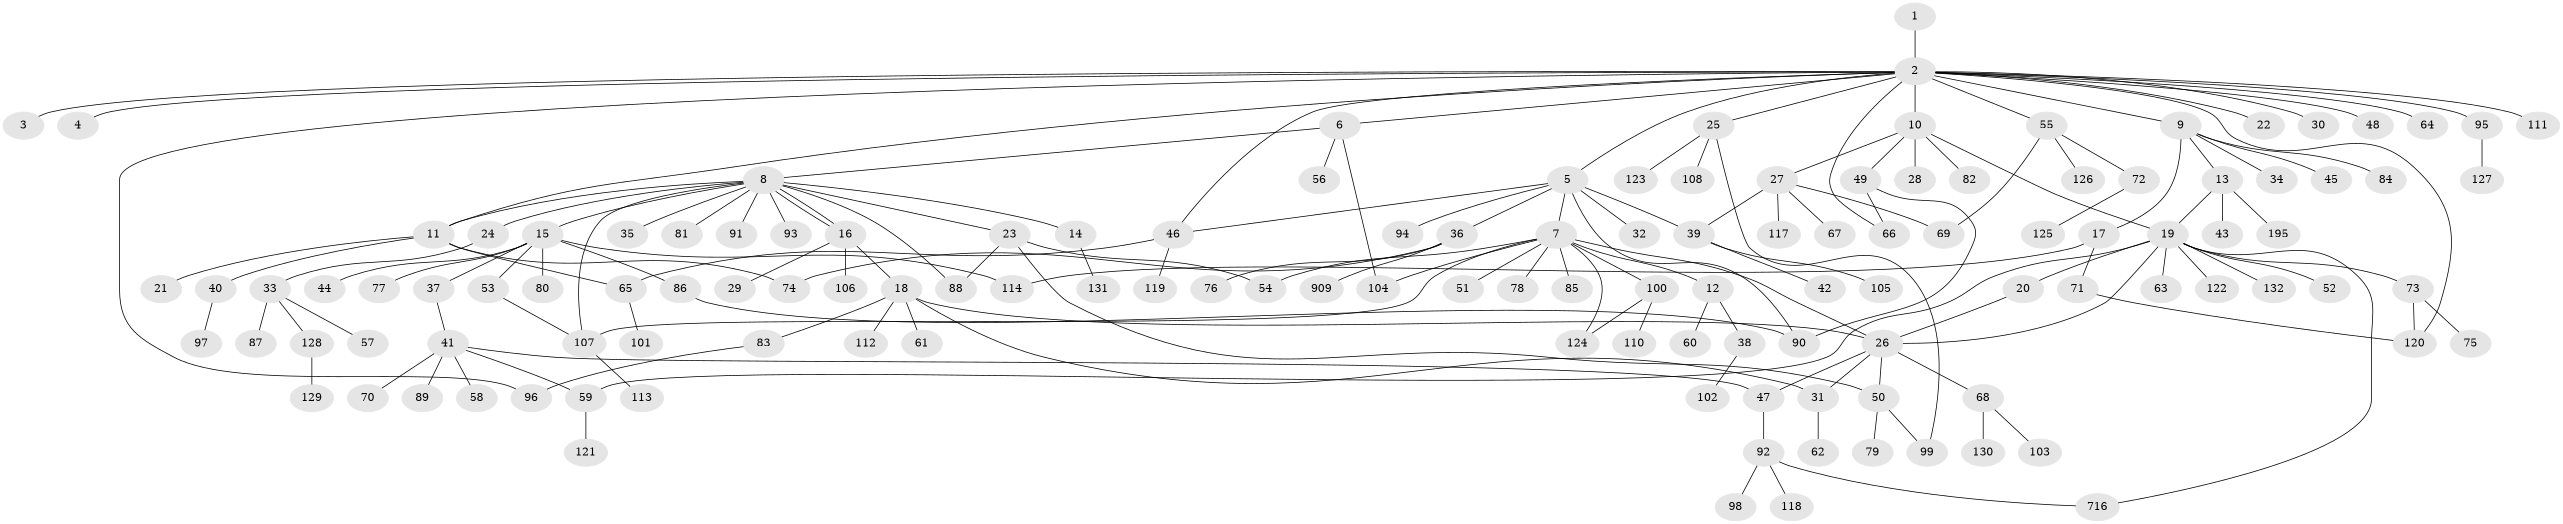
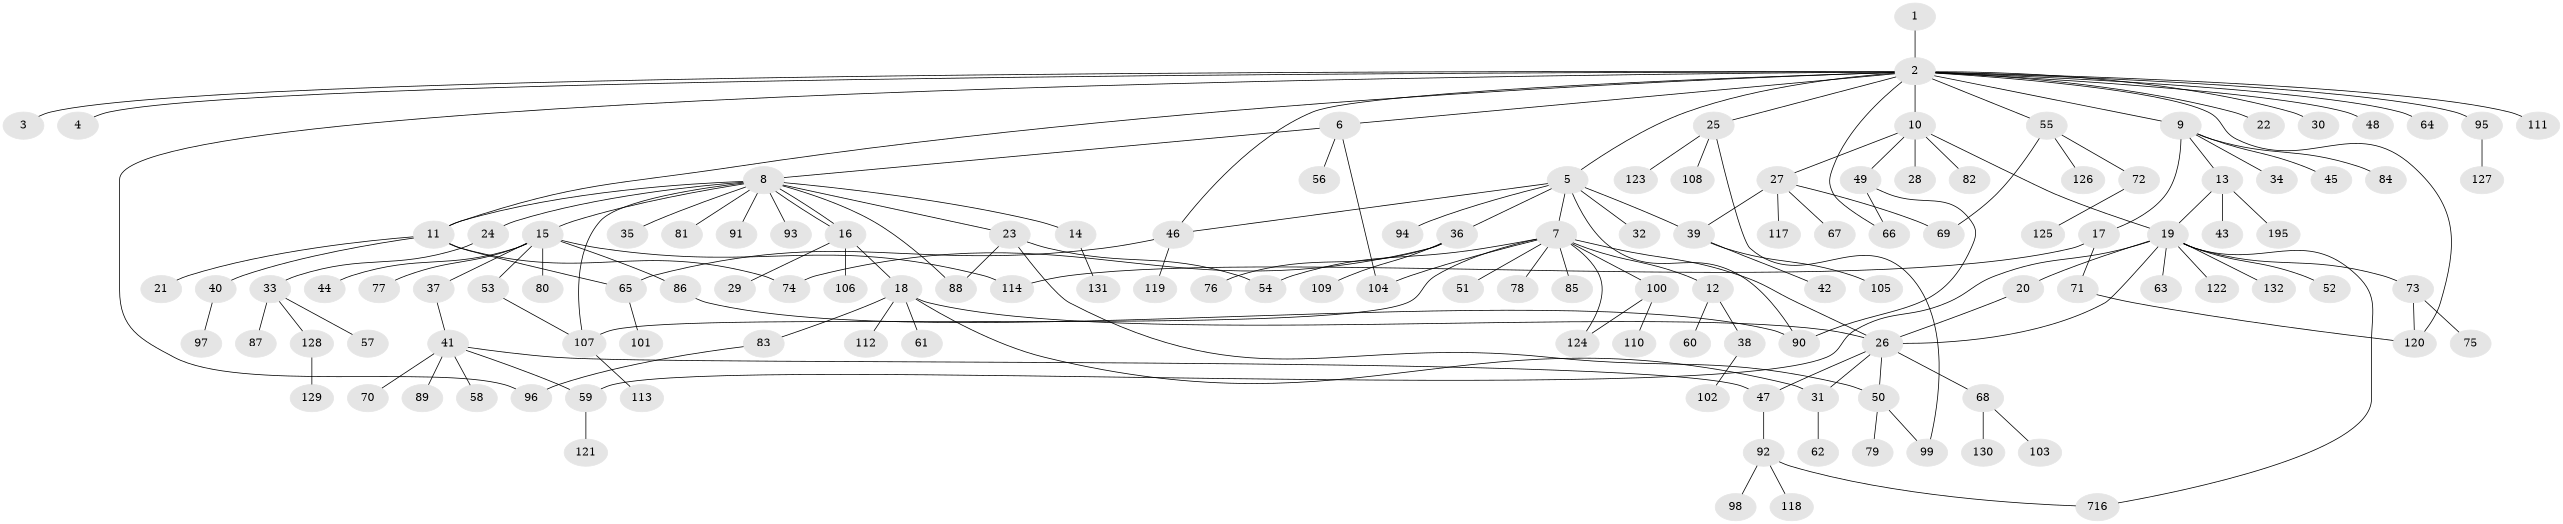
node "909": label "909" -> "109"
